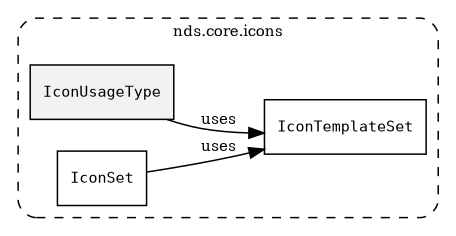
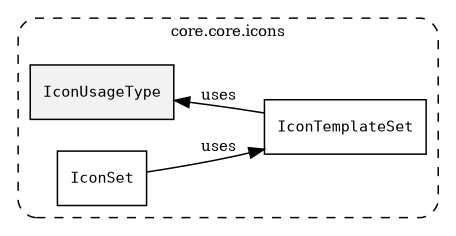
cluster "nds.core.icons": label "nds.core.icons" -> "core.core.icons"
edge "IconUsageType" -> "IconTemplateSet": reversed
